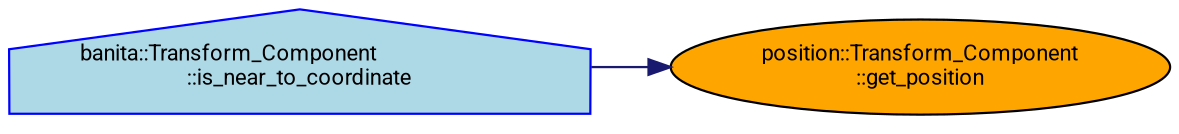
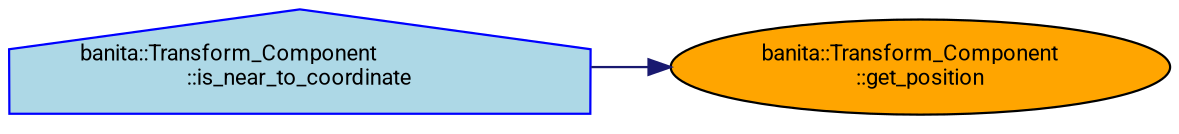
node "position::Transform_Component ::get_position": label "position::Transform_Component ::get_position" -> "banita::Transform_Component ::get_position"
